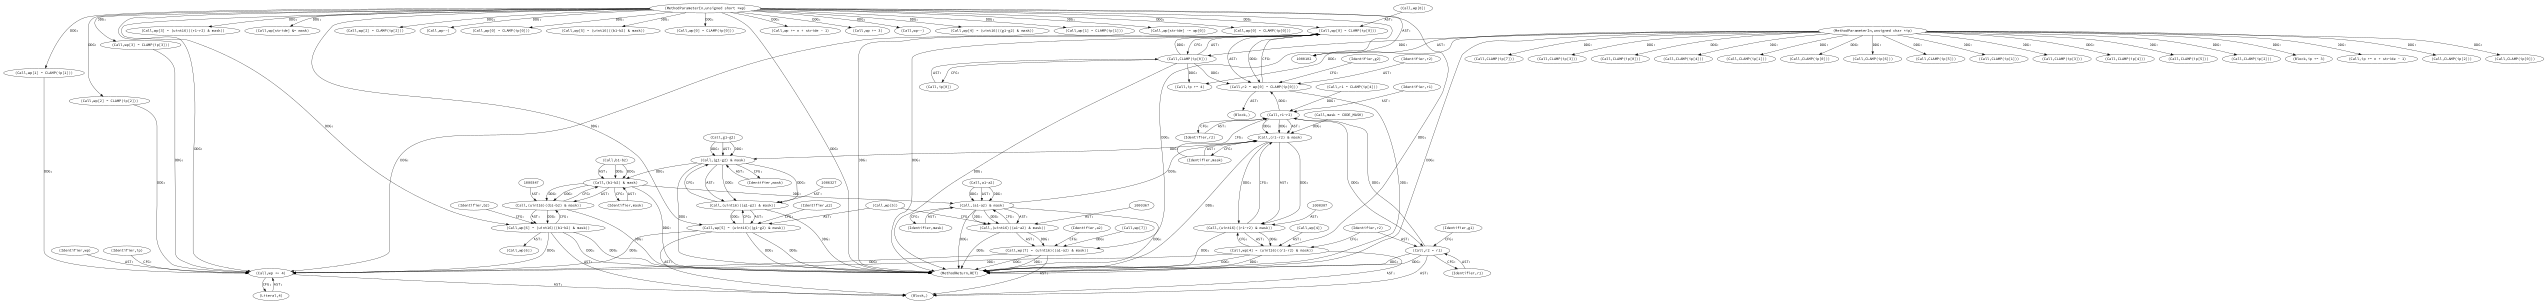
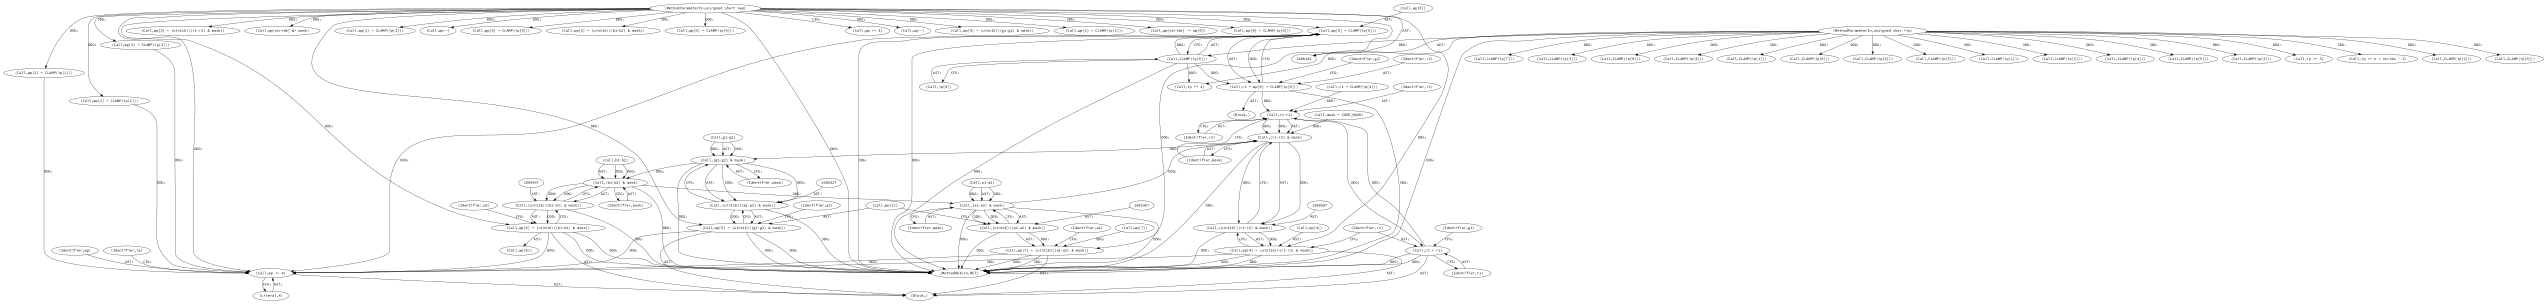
edge "(MethodParameterIn,unsigned short *wp)" -> "(Call,wp += 3)": label "DDG: " -> "CFG: "
node "(Call,wp += n + stride - 1)": removed
node "(Block,ip += 3)": label "(Block,ip += 3)" -> "(Call,ip += 3)"
edge "(Call,r1-r2)" -> "(Call,r2 = wp[0] = CLAMP(ip[0]))": reversed
